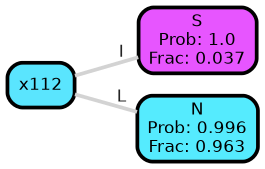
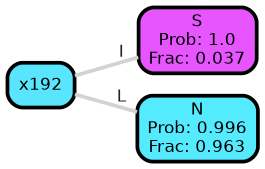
node "x112": label "x112" -> "x192"
